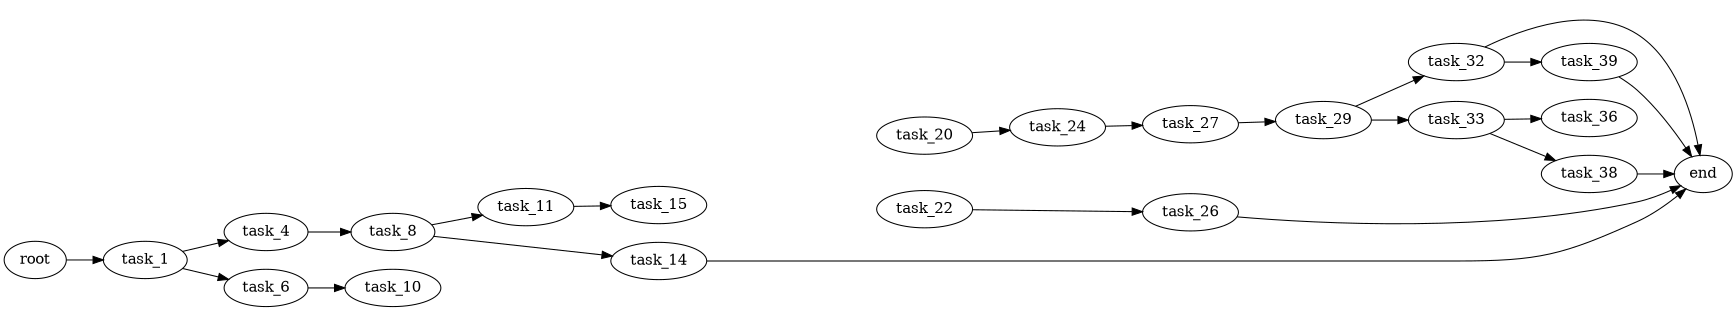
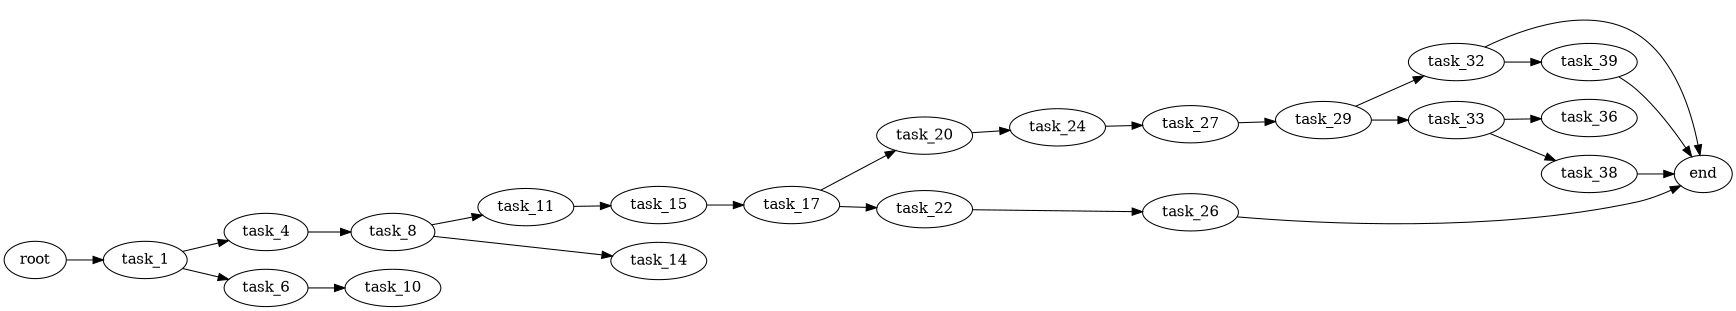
node "task_17": added
edge "task_14" -> "end": removed
